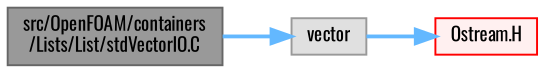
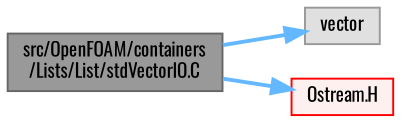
edge "vector" -> "Ostream.H": now "src/OpenFOAM/containers /Lists/List/stdVectorIO.C" -> "Ostream.H"
